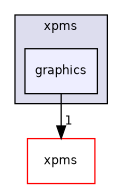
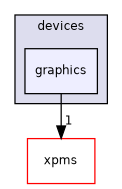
cluster "xpms": label "xpms" -> "devices"
